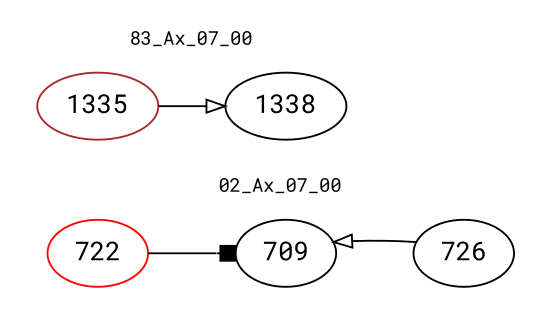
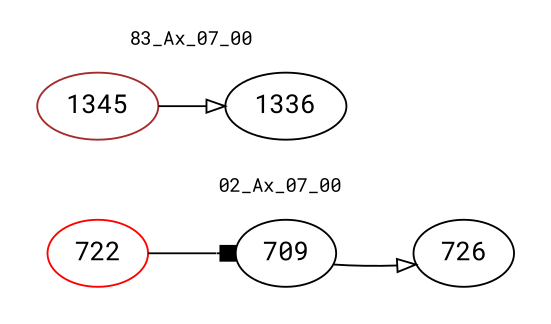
node "1335": label "1335" -> "1345"
node "1338": label "1338" -> "1336"
edge "726" -> "709": reversed
